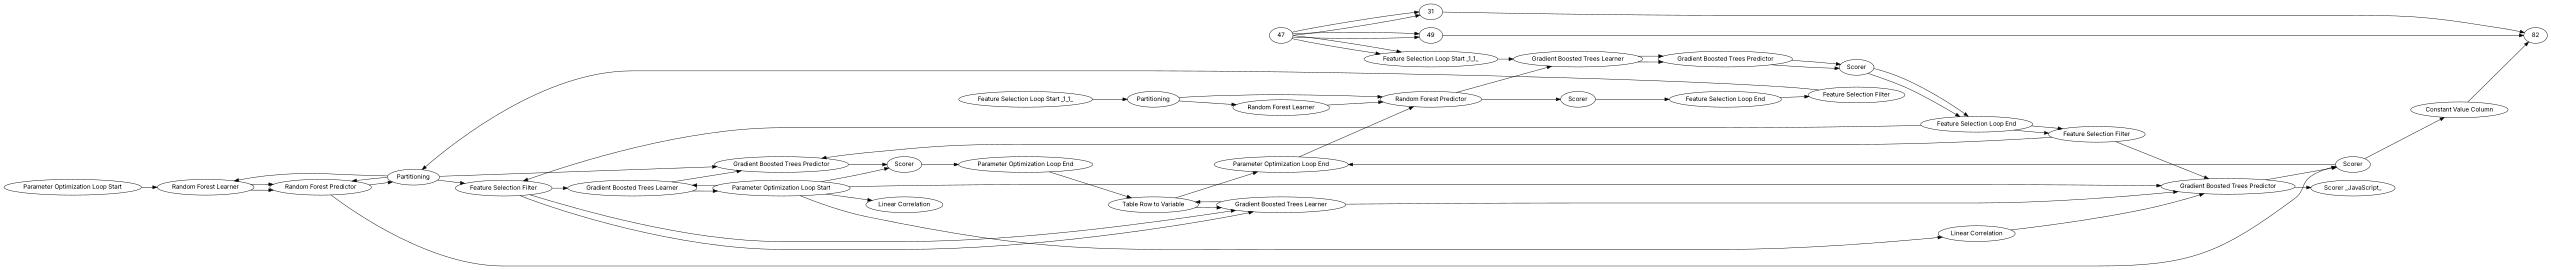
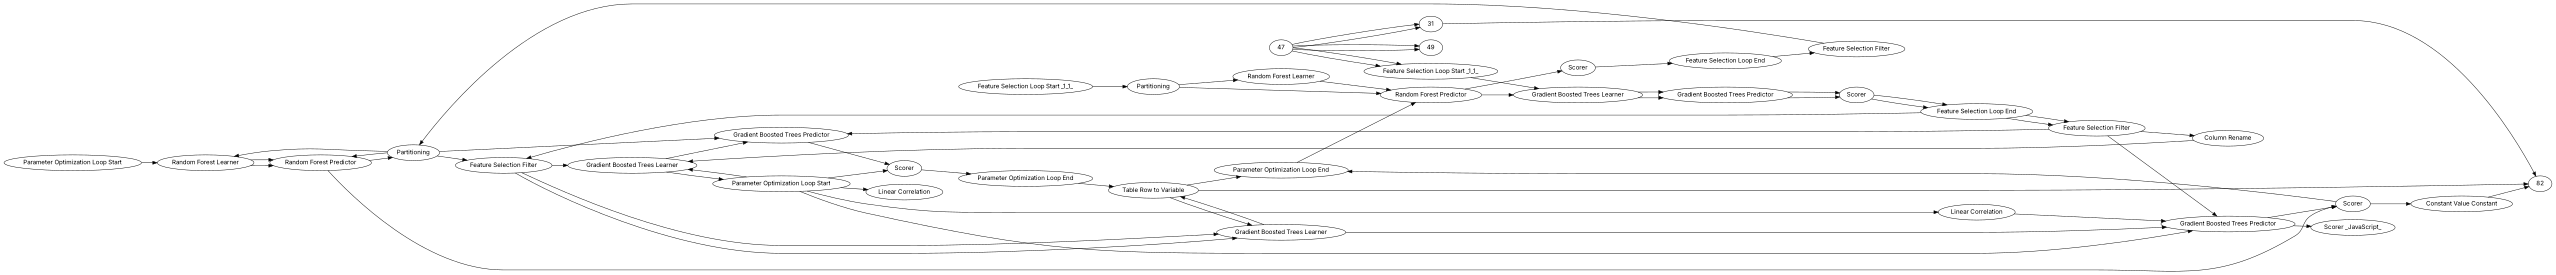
edge "49" -> "82": now "Table Row to Variable" -> "82"
node "Constant Value Column": label "Constant Value Column" -> "Constant Value Constant"
node "Column Rename": added
